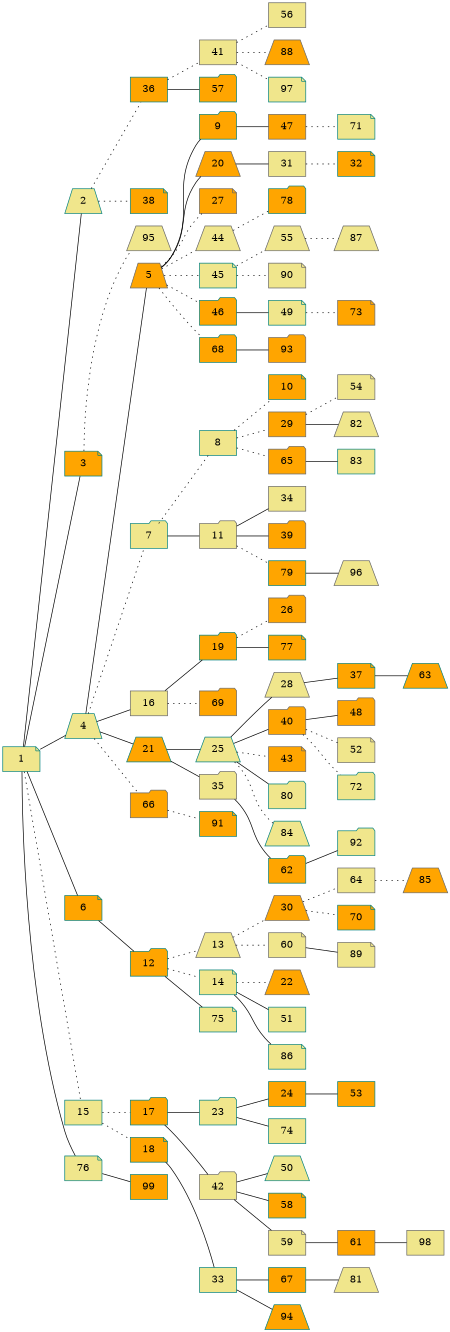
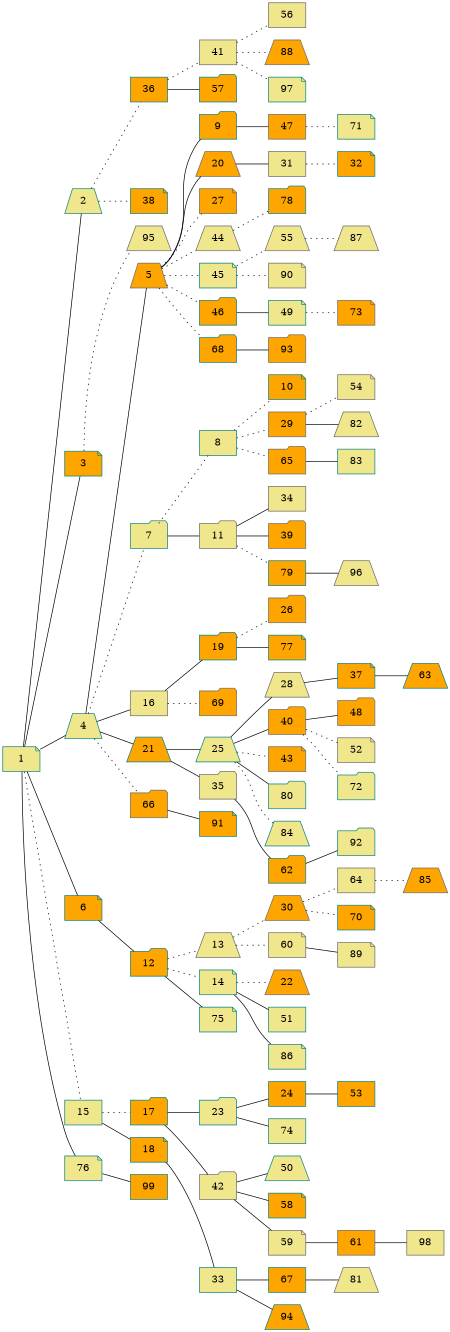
edge "66" -- "91": style dotted -> solid
edge "15" -- "18": style dotted -> solid
